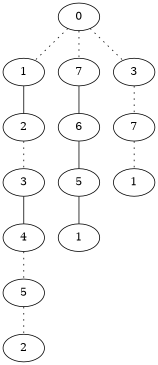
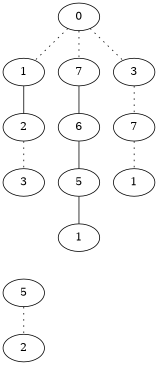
node "4": removed
